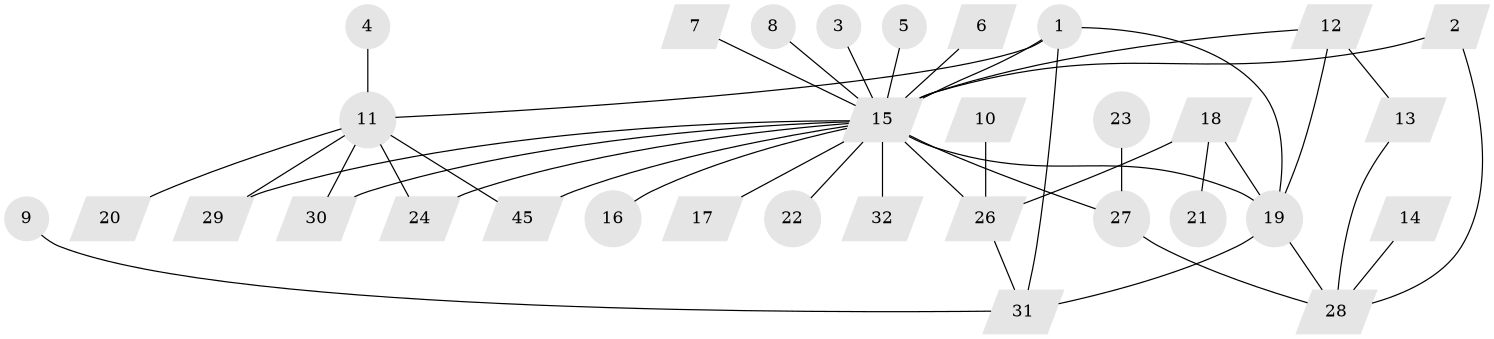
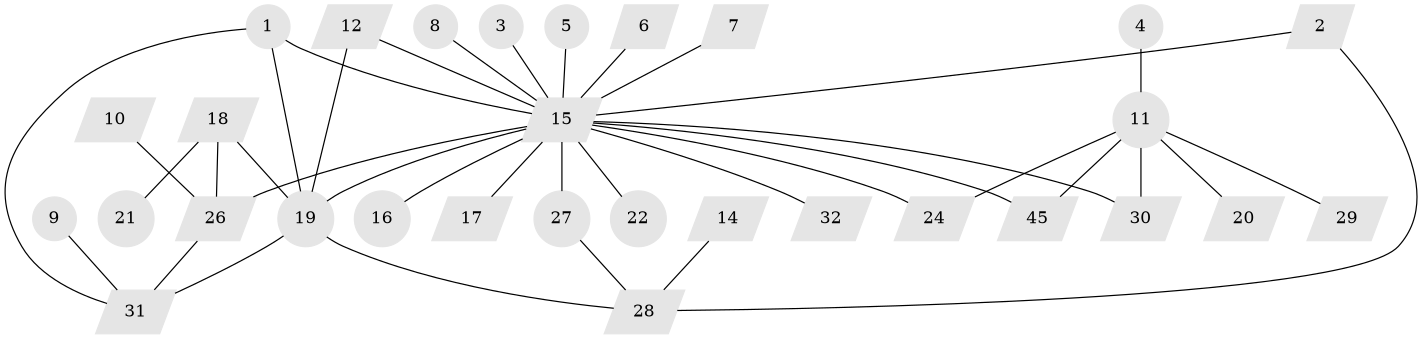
edge "1" -- "11": removed
node "23": removed
node "13": removed
edge "15" -- "29": removed
